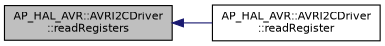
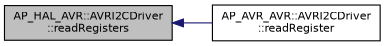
node "AP_HAL_AVR::AVRI2CDriver ::readRegister": label "AP_HAL_AVR::AVRI2CDriver ::readRegister" -> "AP_AVR_AVR::AVRI2CDriver ::readRegister"
